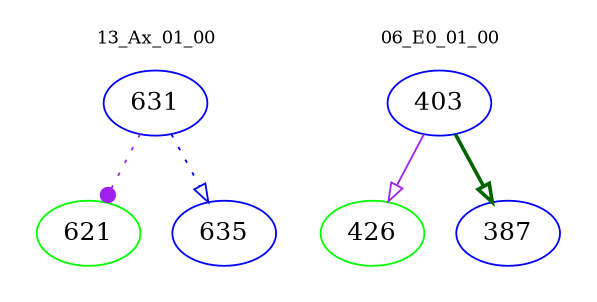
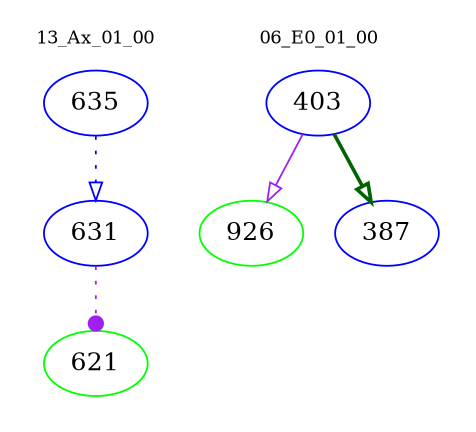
edge "631" -> "635": reversed
node "426": label "426" -> "926"
